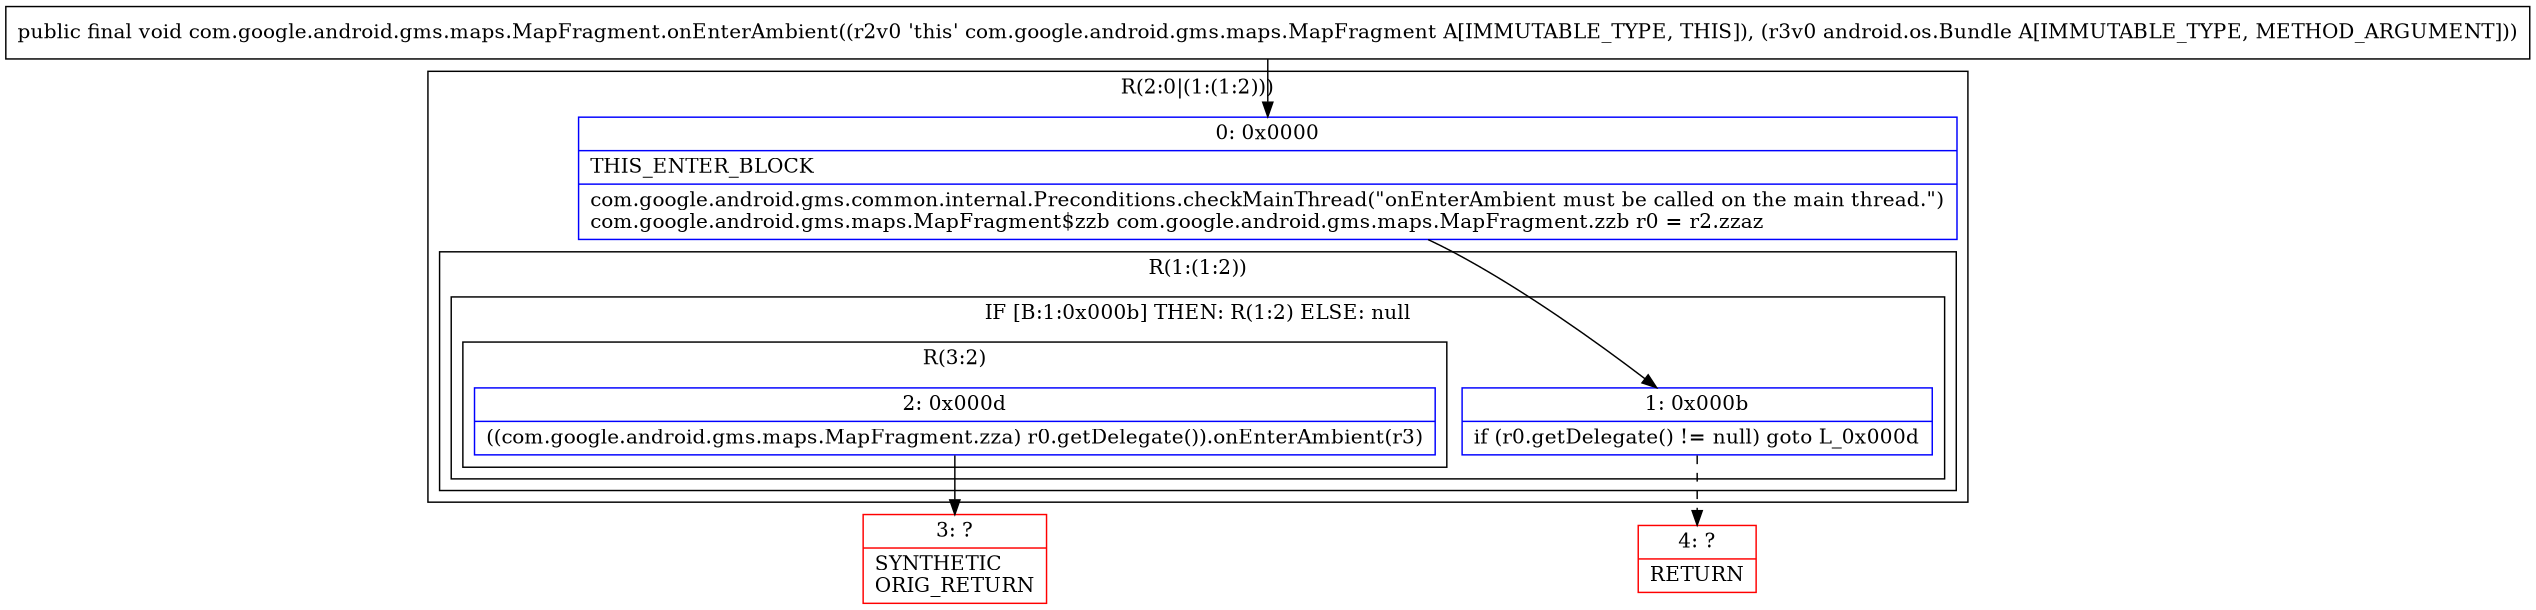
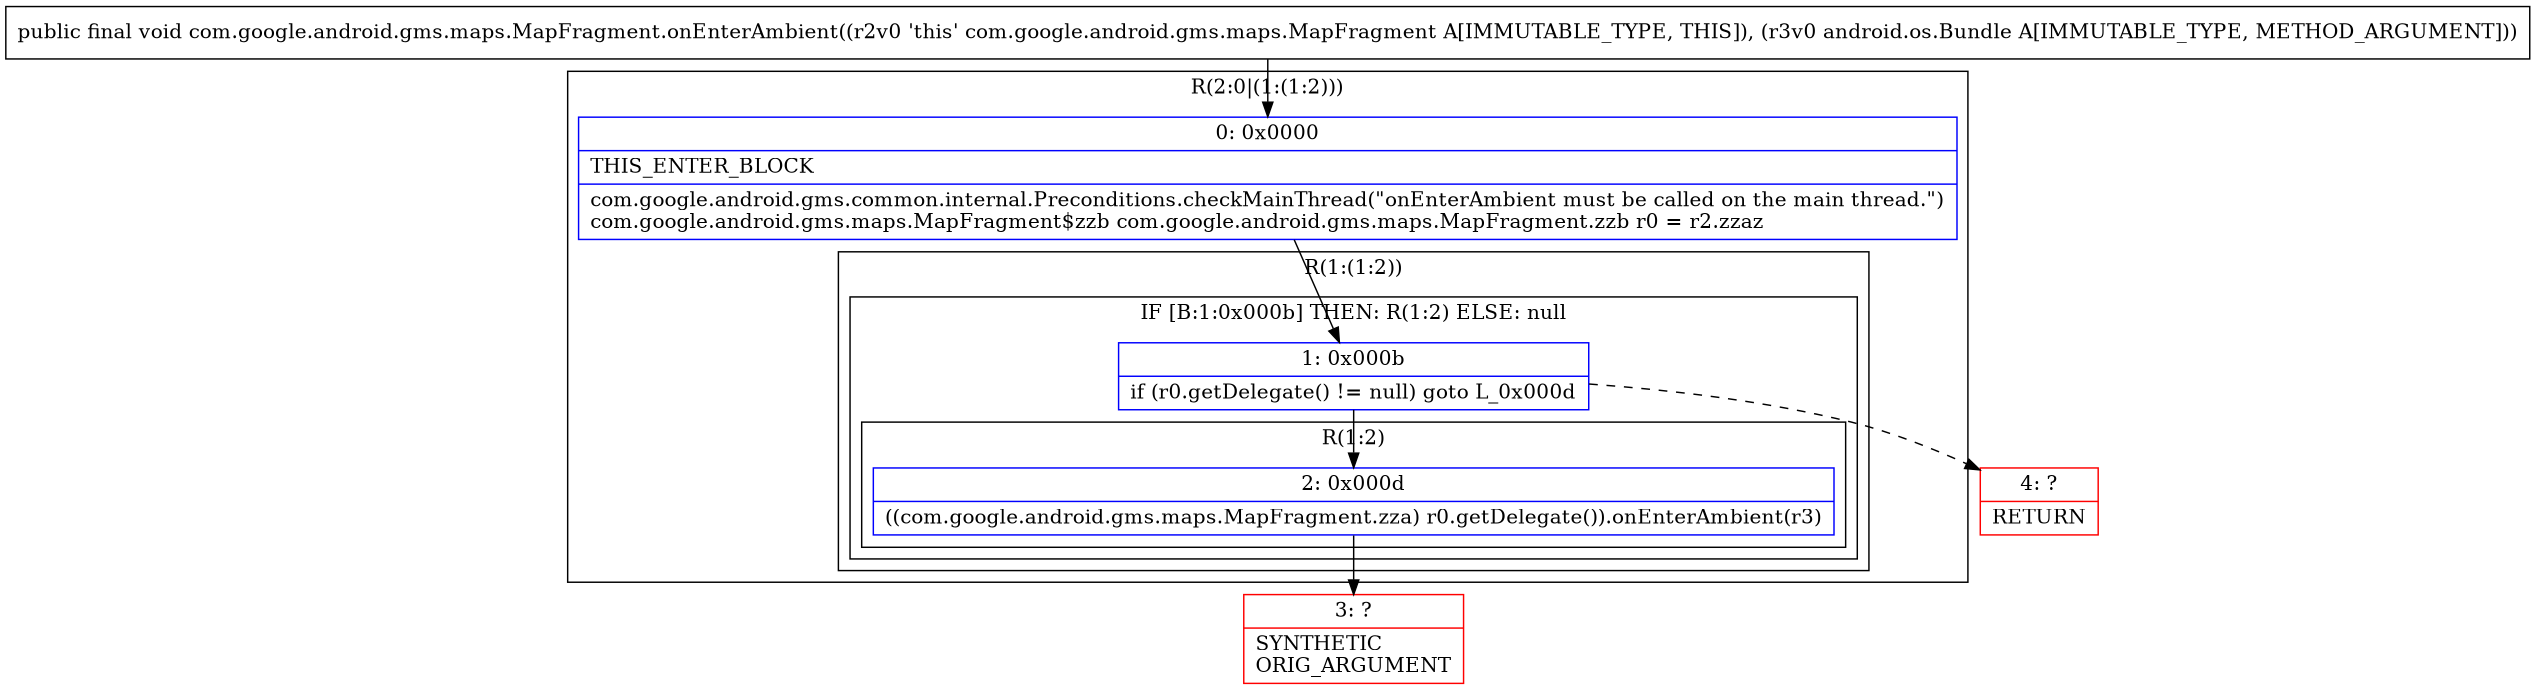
cluster "R(3:2)": label "R(3:2)" -> "R(1:2)"
edge "1: 0x000b" -> "2: 0x000d": added
node "3: ?": text "ORIG_RETURN" -> "ORIG_ARGUMENT"
